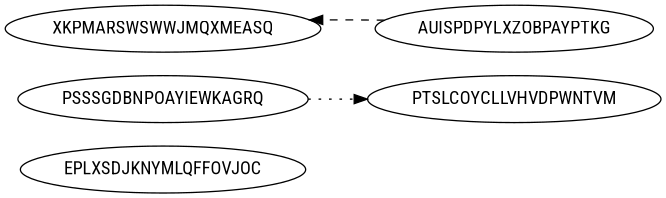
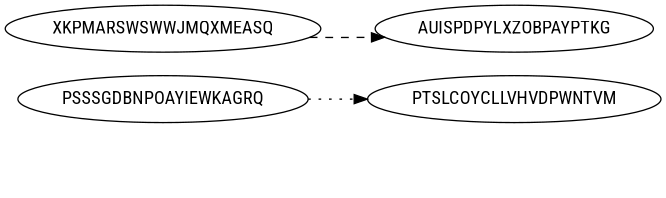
edge "AUISPDPYLXZOBPAYPTKG" -> "XKPMARSWSWWJMQXMEASQ": reversed
node "EPLXSDJKNYMLQFFOVJOC": removed
